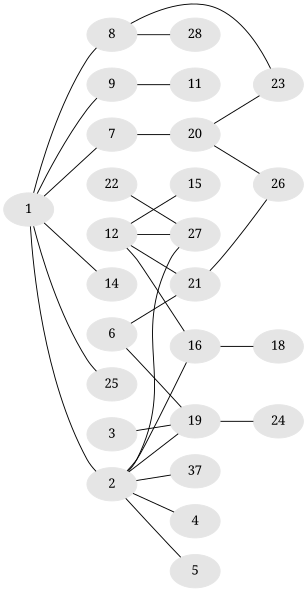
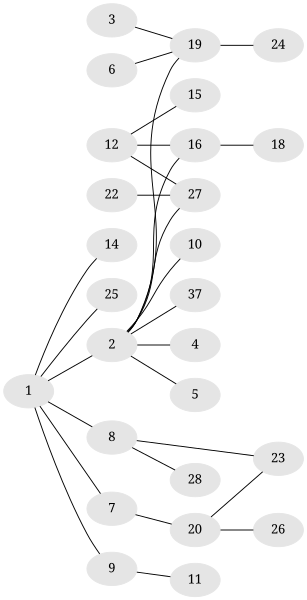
node "10": added
node "21": removed
